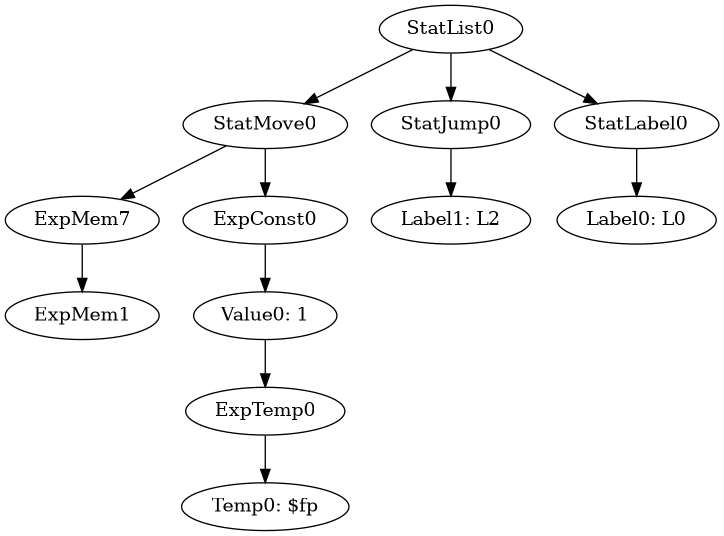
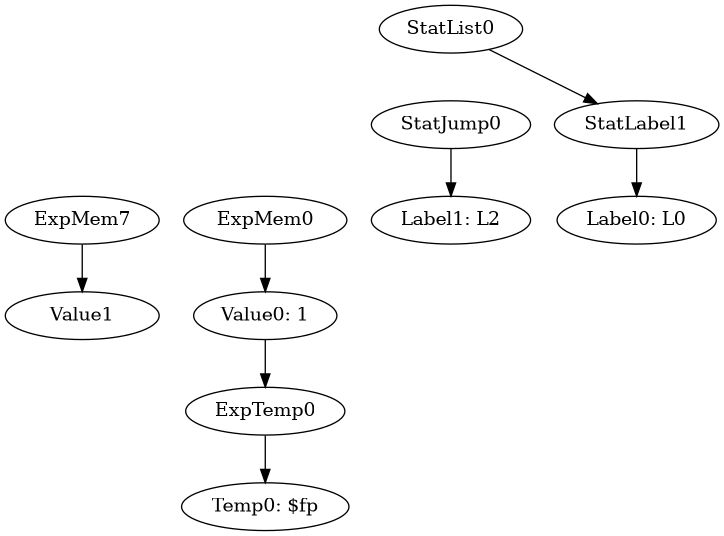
edge "StatList0" -> "StatJump0": removed
node "StatMove0": removed
node "StatLabel0": label "StatLabel0" -> "StatLabel1"
node "ExpConst0": label "ExpConst0" -> "ExpMem0"
node "ExpMem1": label "ExpMem1" -> "Value1"
